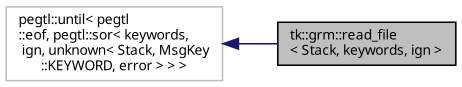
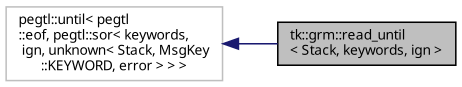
node "tk::grm::read_file < Stack, keywords, ign >": label "tk::grm::read_file < Stack, keywords, ign >" -> "tk::grm::read_until < Stack, keywords, ign >"
